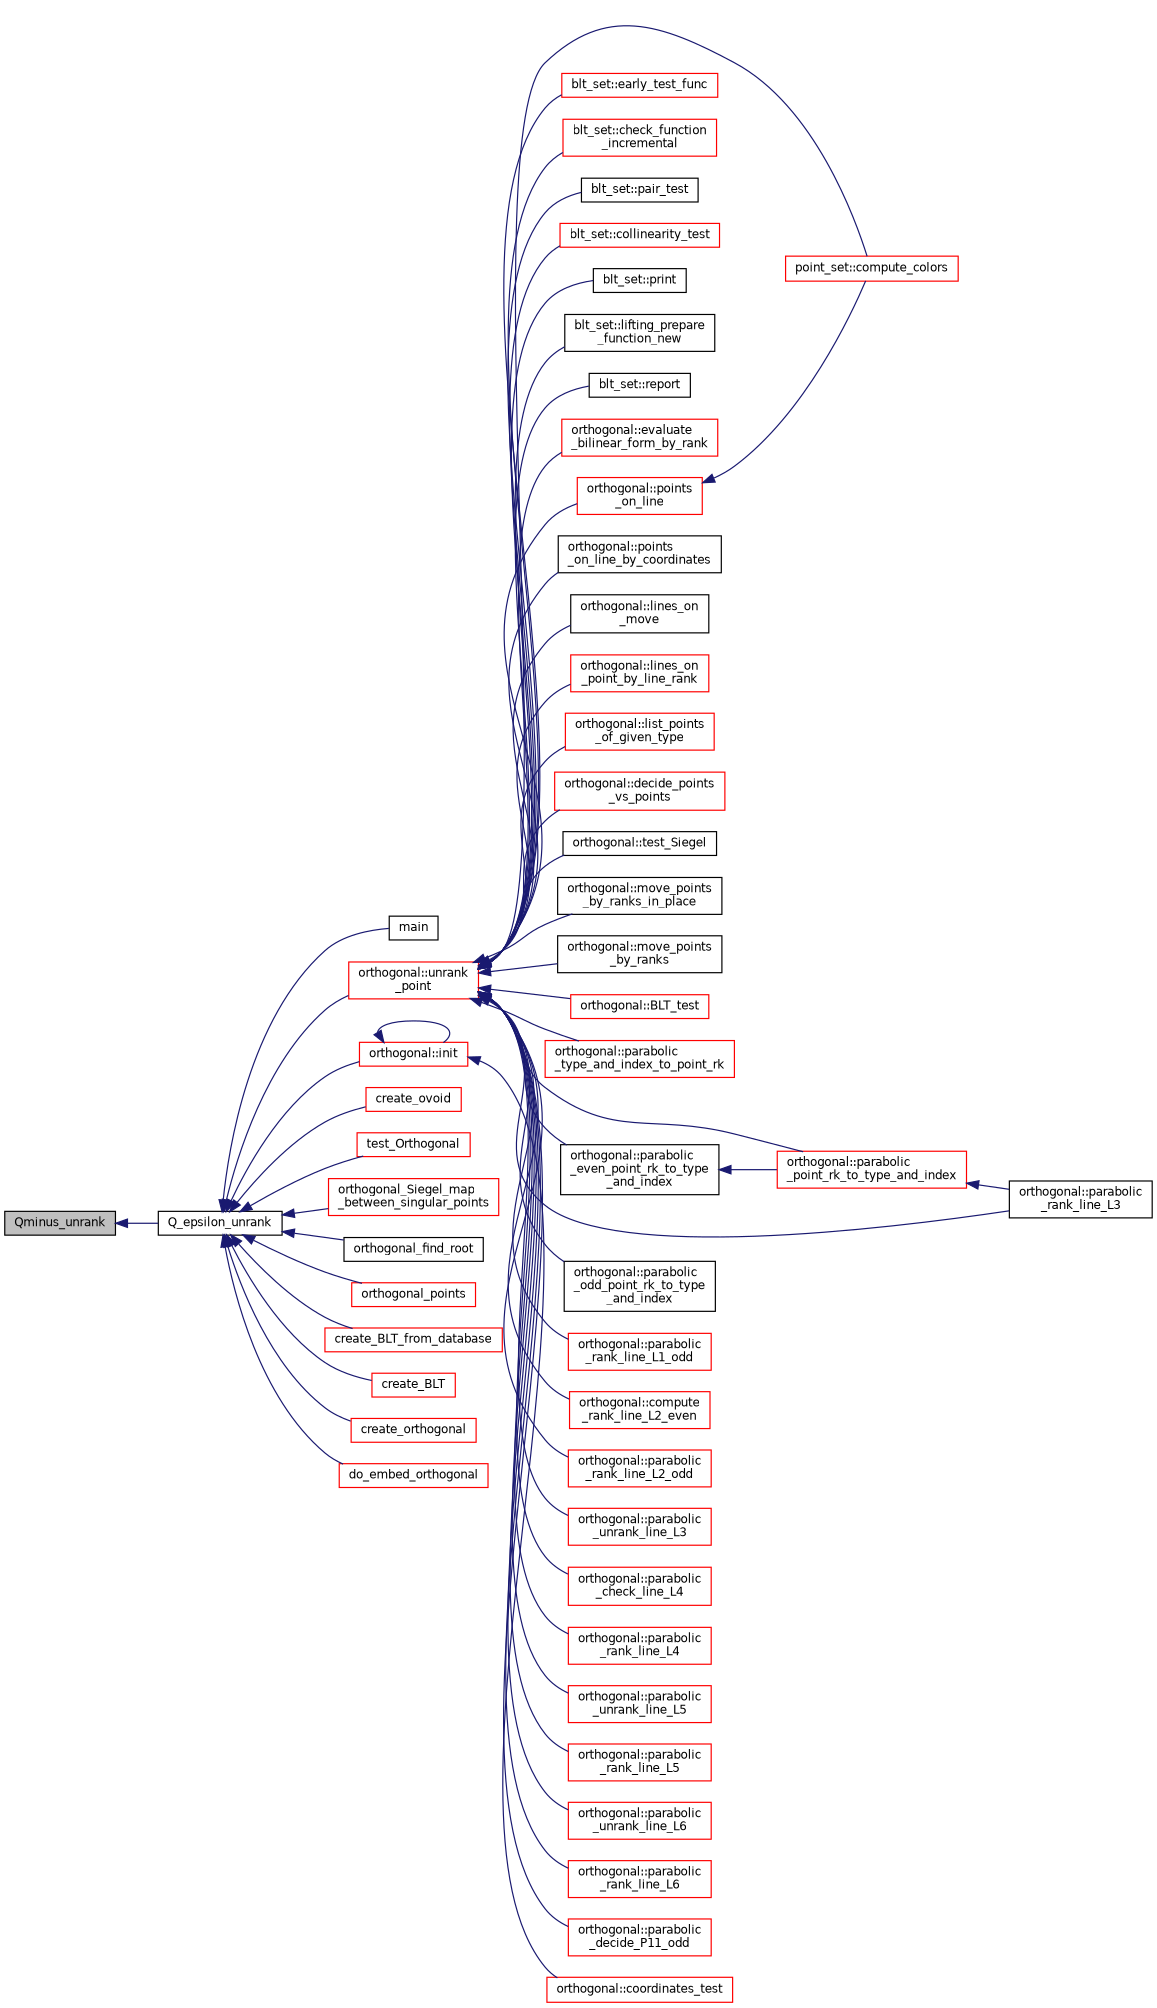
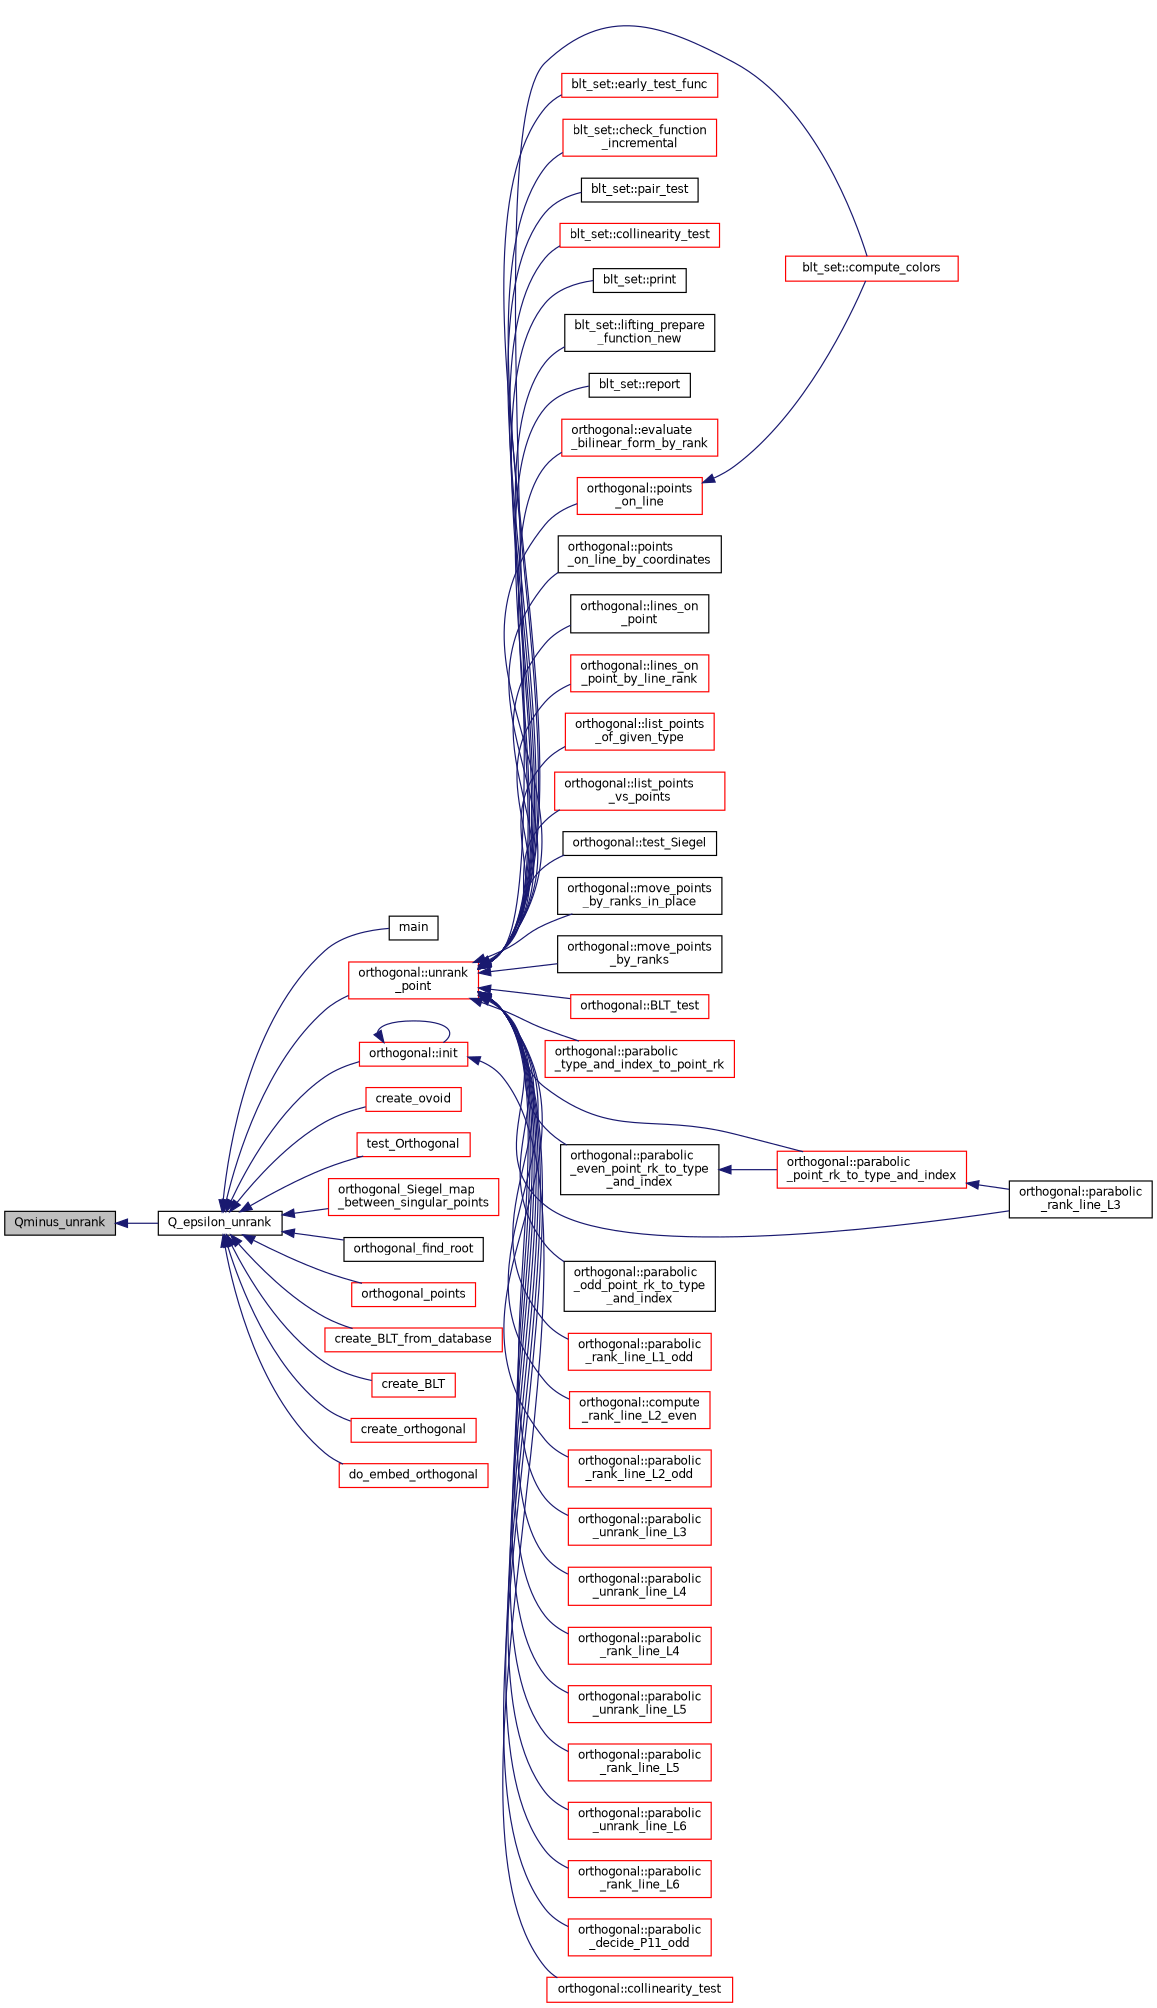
node "point_set::compute_colors": label "point_set::compute_colors" -> "blt_set::compute_colors"
node "orthogonal::lines_on _move": label "orthogonal::lines_on _move" -> "orthogonal::lines_on _point"
node "orthogonal::decide_points _vs_points": label "orthogonal::decide_points _vs_points" -> "orthogonal::list_points _vs_points"
node "orthogonal::parabolic _check_line_L4": label "orthogonal::parabolic _check_line_L4" -> "orthogonal::parabolic _unrank_line_L4"
node "orthogonal::coordinates_test": label "orthogonal::coordinates_test" -> "orthogonal::collinearity_test"
